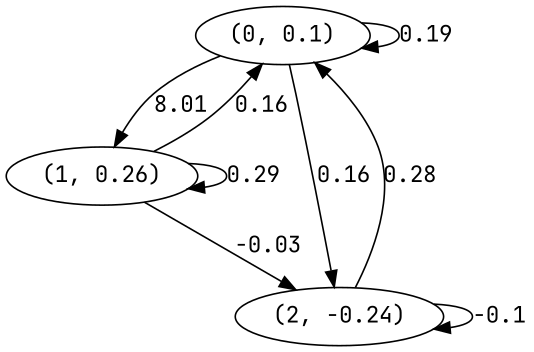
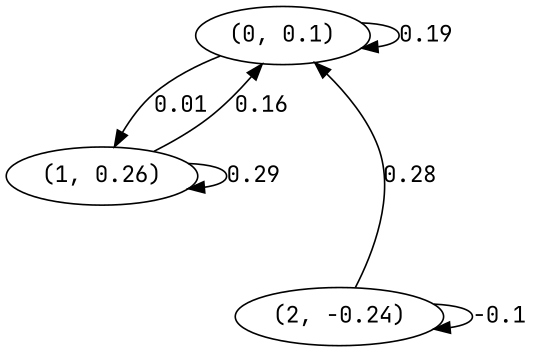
edge "(0, 0.1)" -> "(1, 0.26)": label "8.01" -> "0.01"
edge "(0, 0.1)" -> "(2, -0.24)": removed, label "0.16"
edge "(1, 0.26)" -> "(2, -0.24)": removed, label "-0.03"
